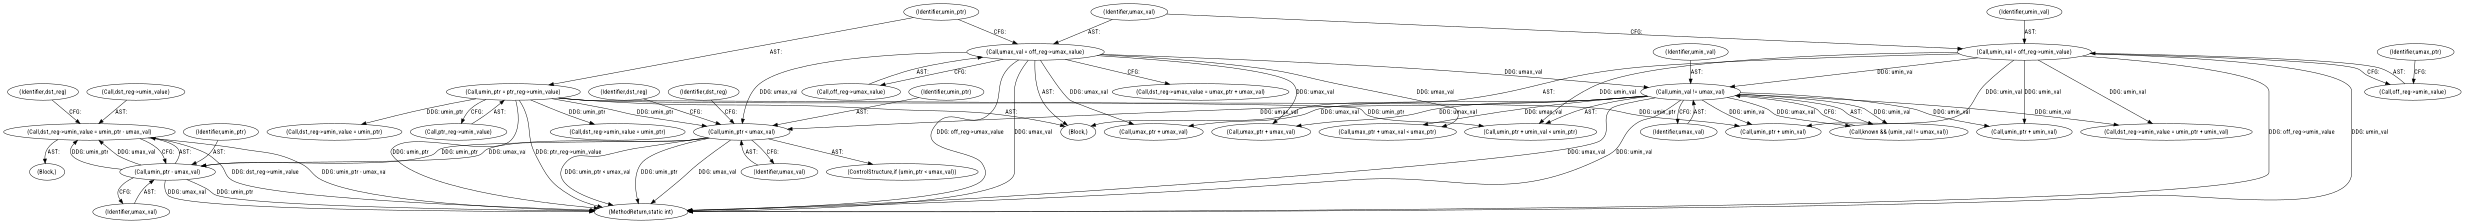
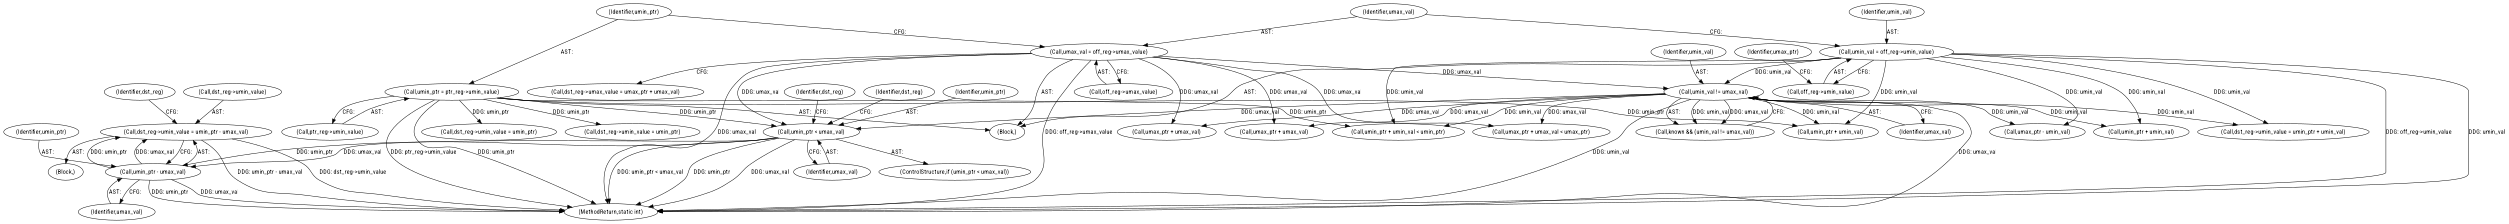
edge "(Call,umin_val != umax_val)" -> "(Call,umin_ptr + umin_val < umin_ptr)": label "AST: " -> "DDG: umin_val"
node "(Call,umax_ptr - umin_val)": added
